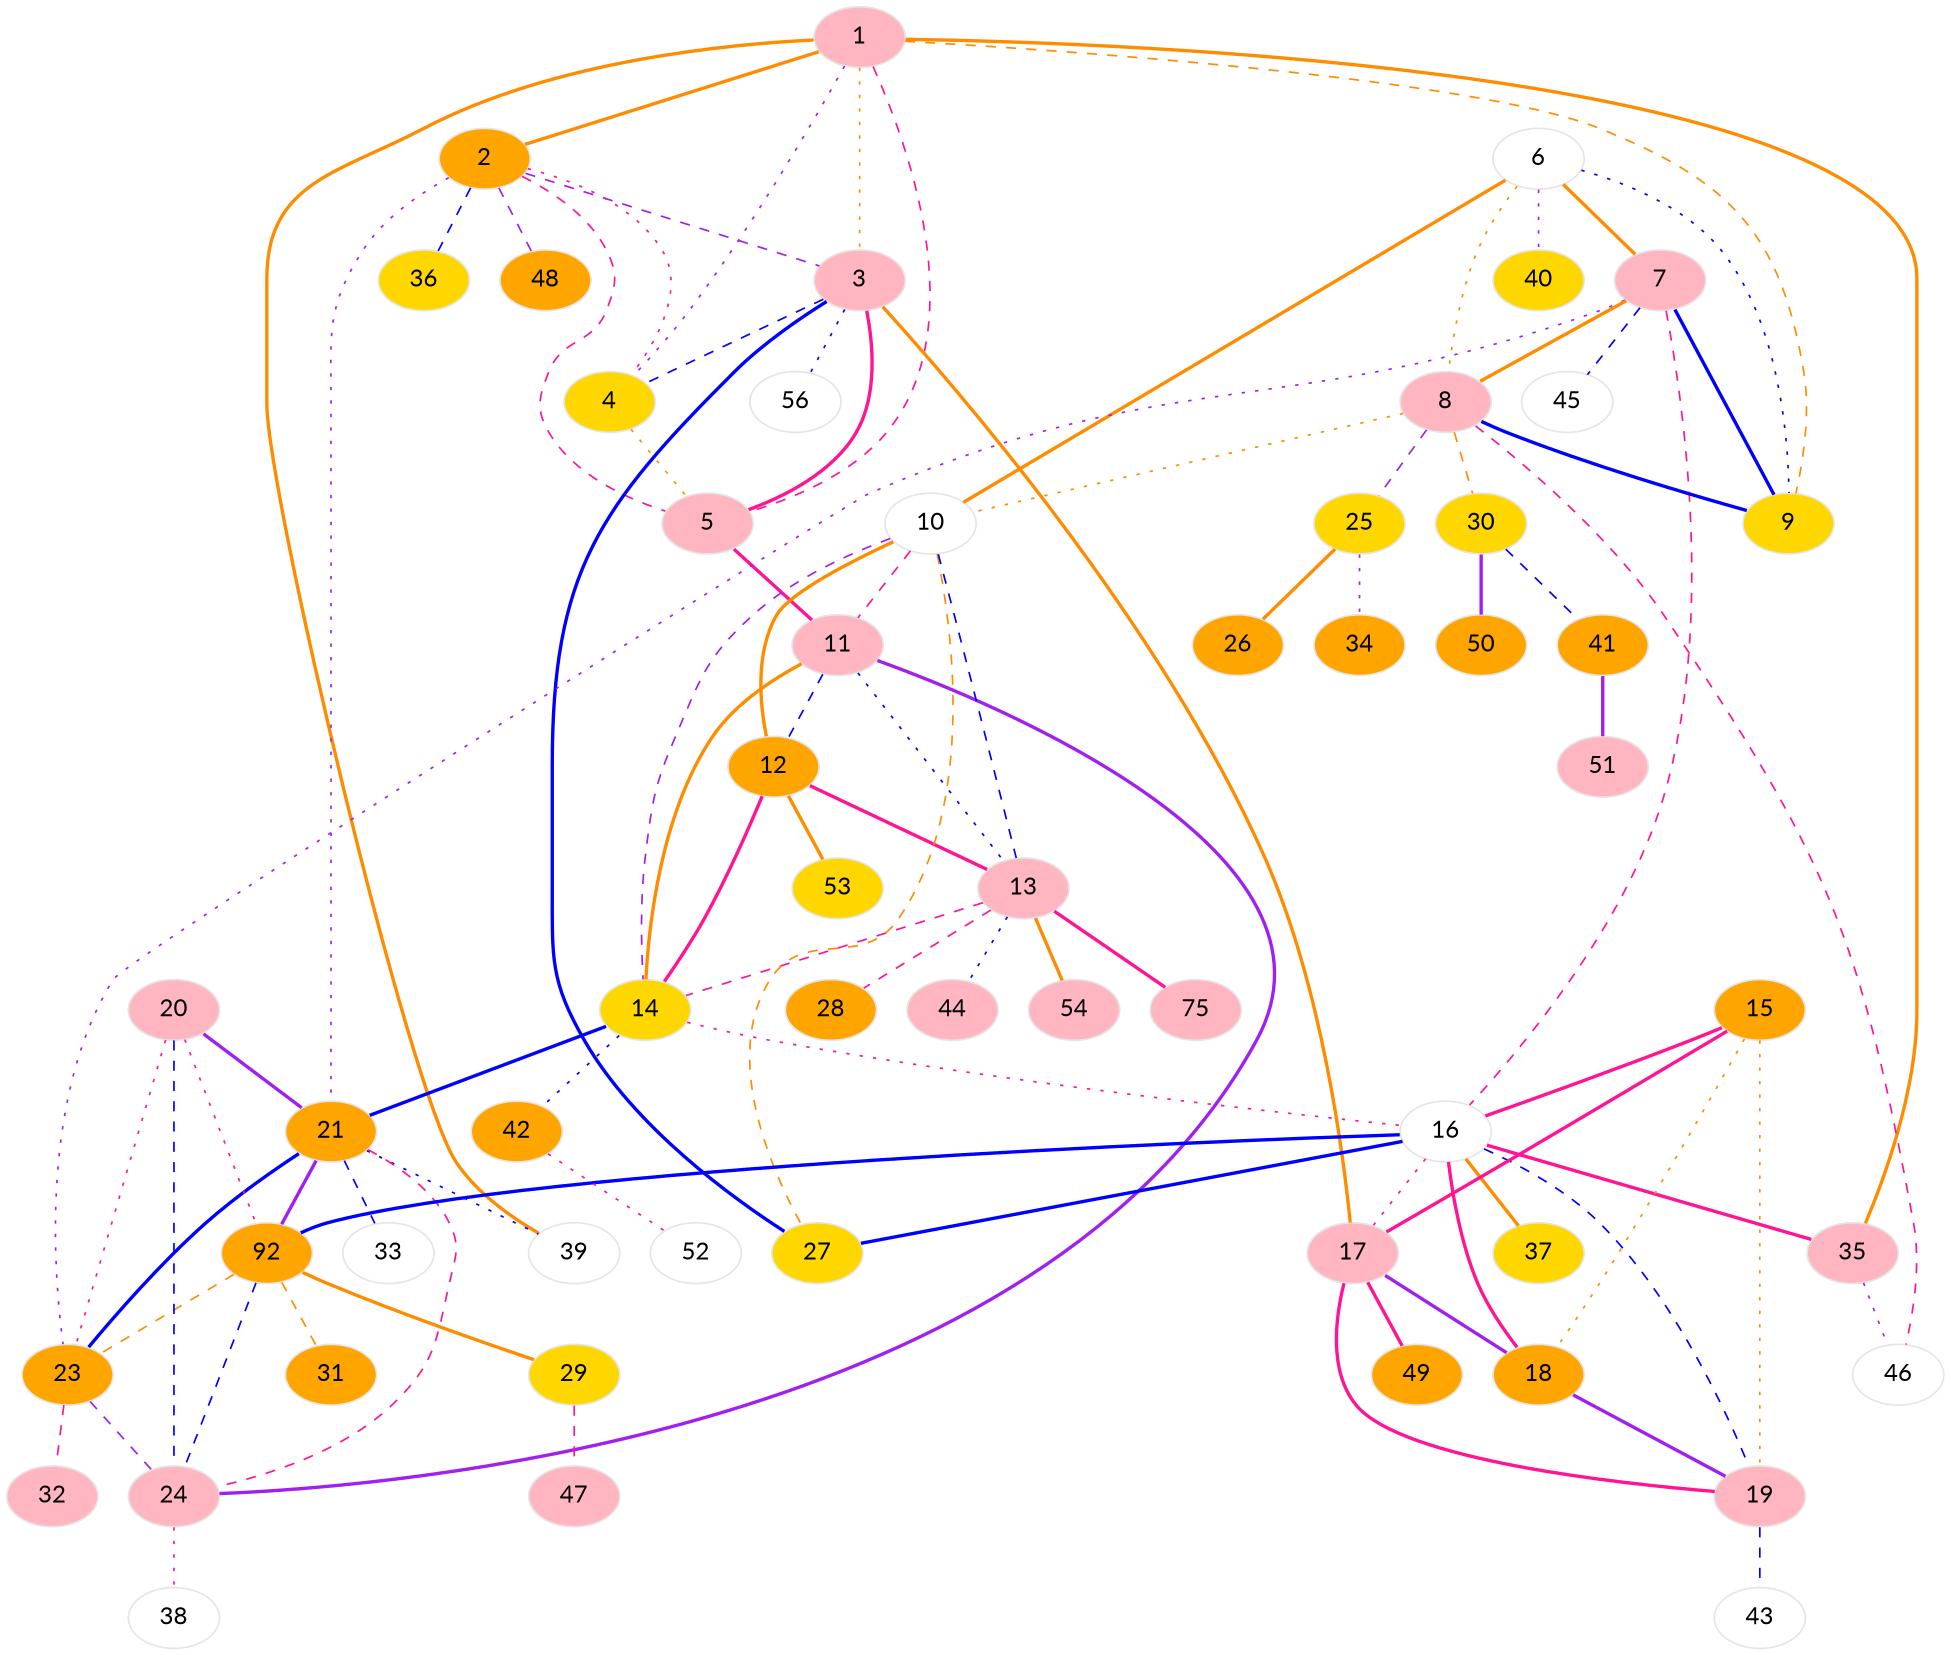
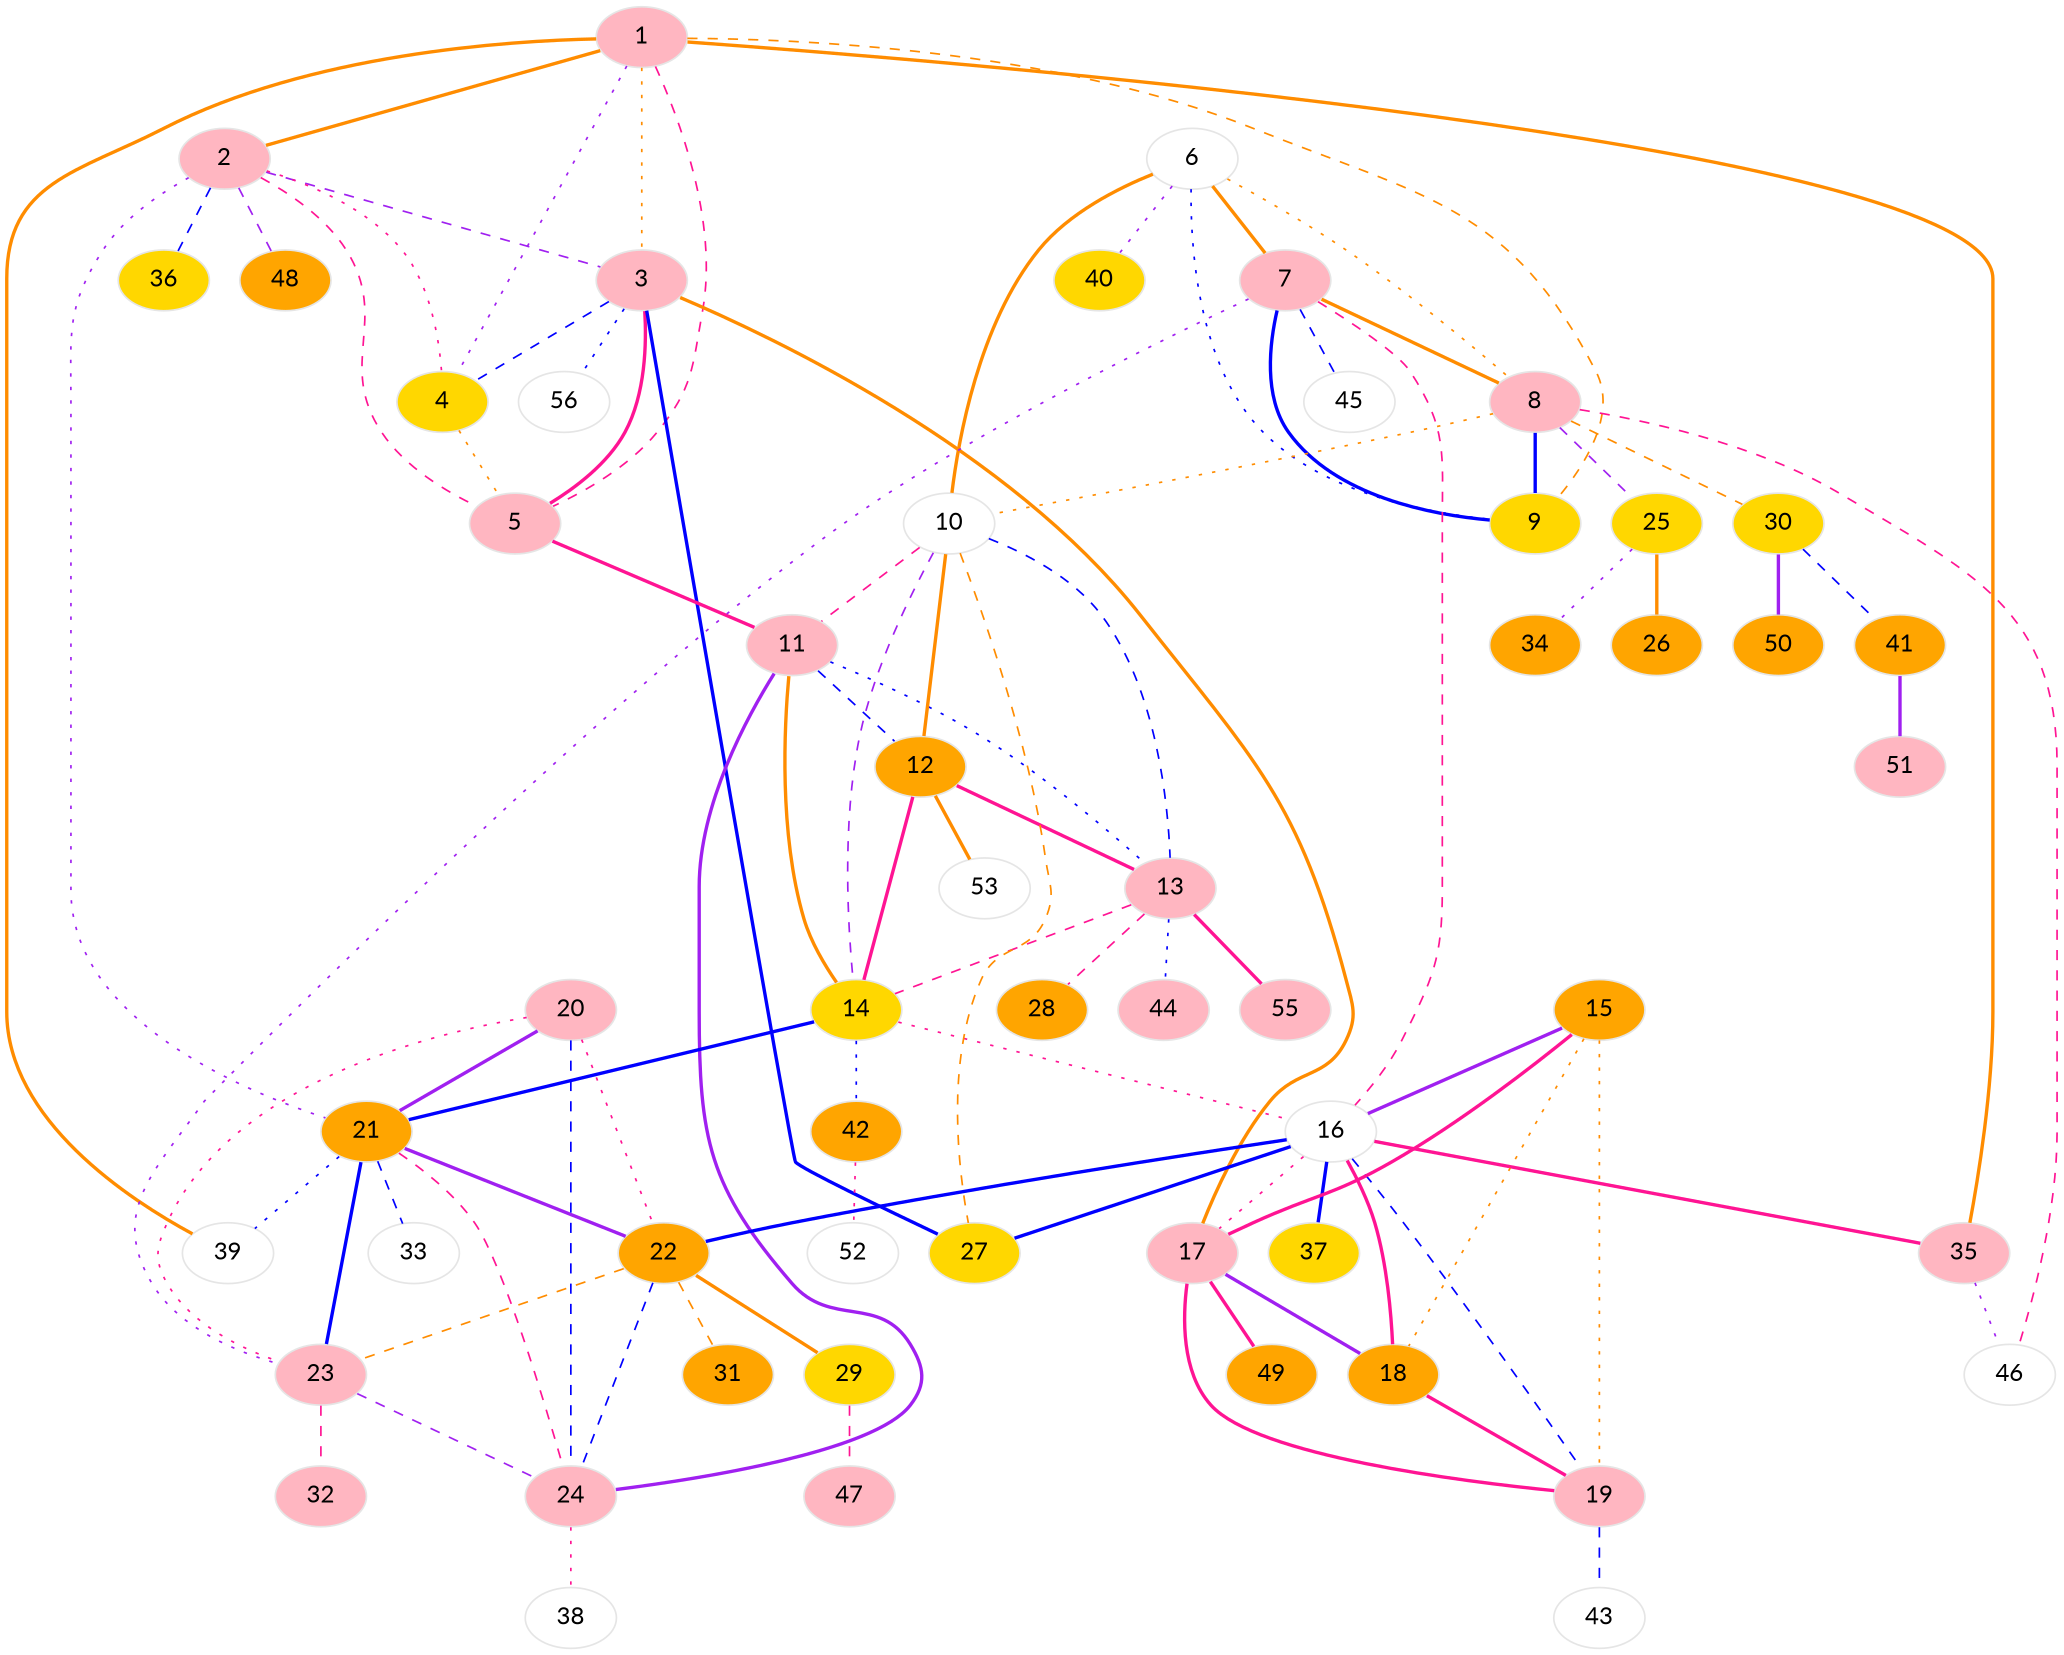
node "2": fillcolor orange -> lightpink
node "53": fillcolor gold -> white
node "54": removed
node "75": label "75" -> "55"
edge "15" -- "16": color deeppink -> purple
edge "16" -- "37": color darkorange -> blue
node "92": label "92" -> "22"
node "23": fillcolor orange -> lightpink
edge "18" -- "19": color purple -> deeppink
